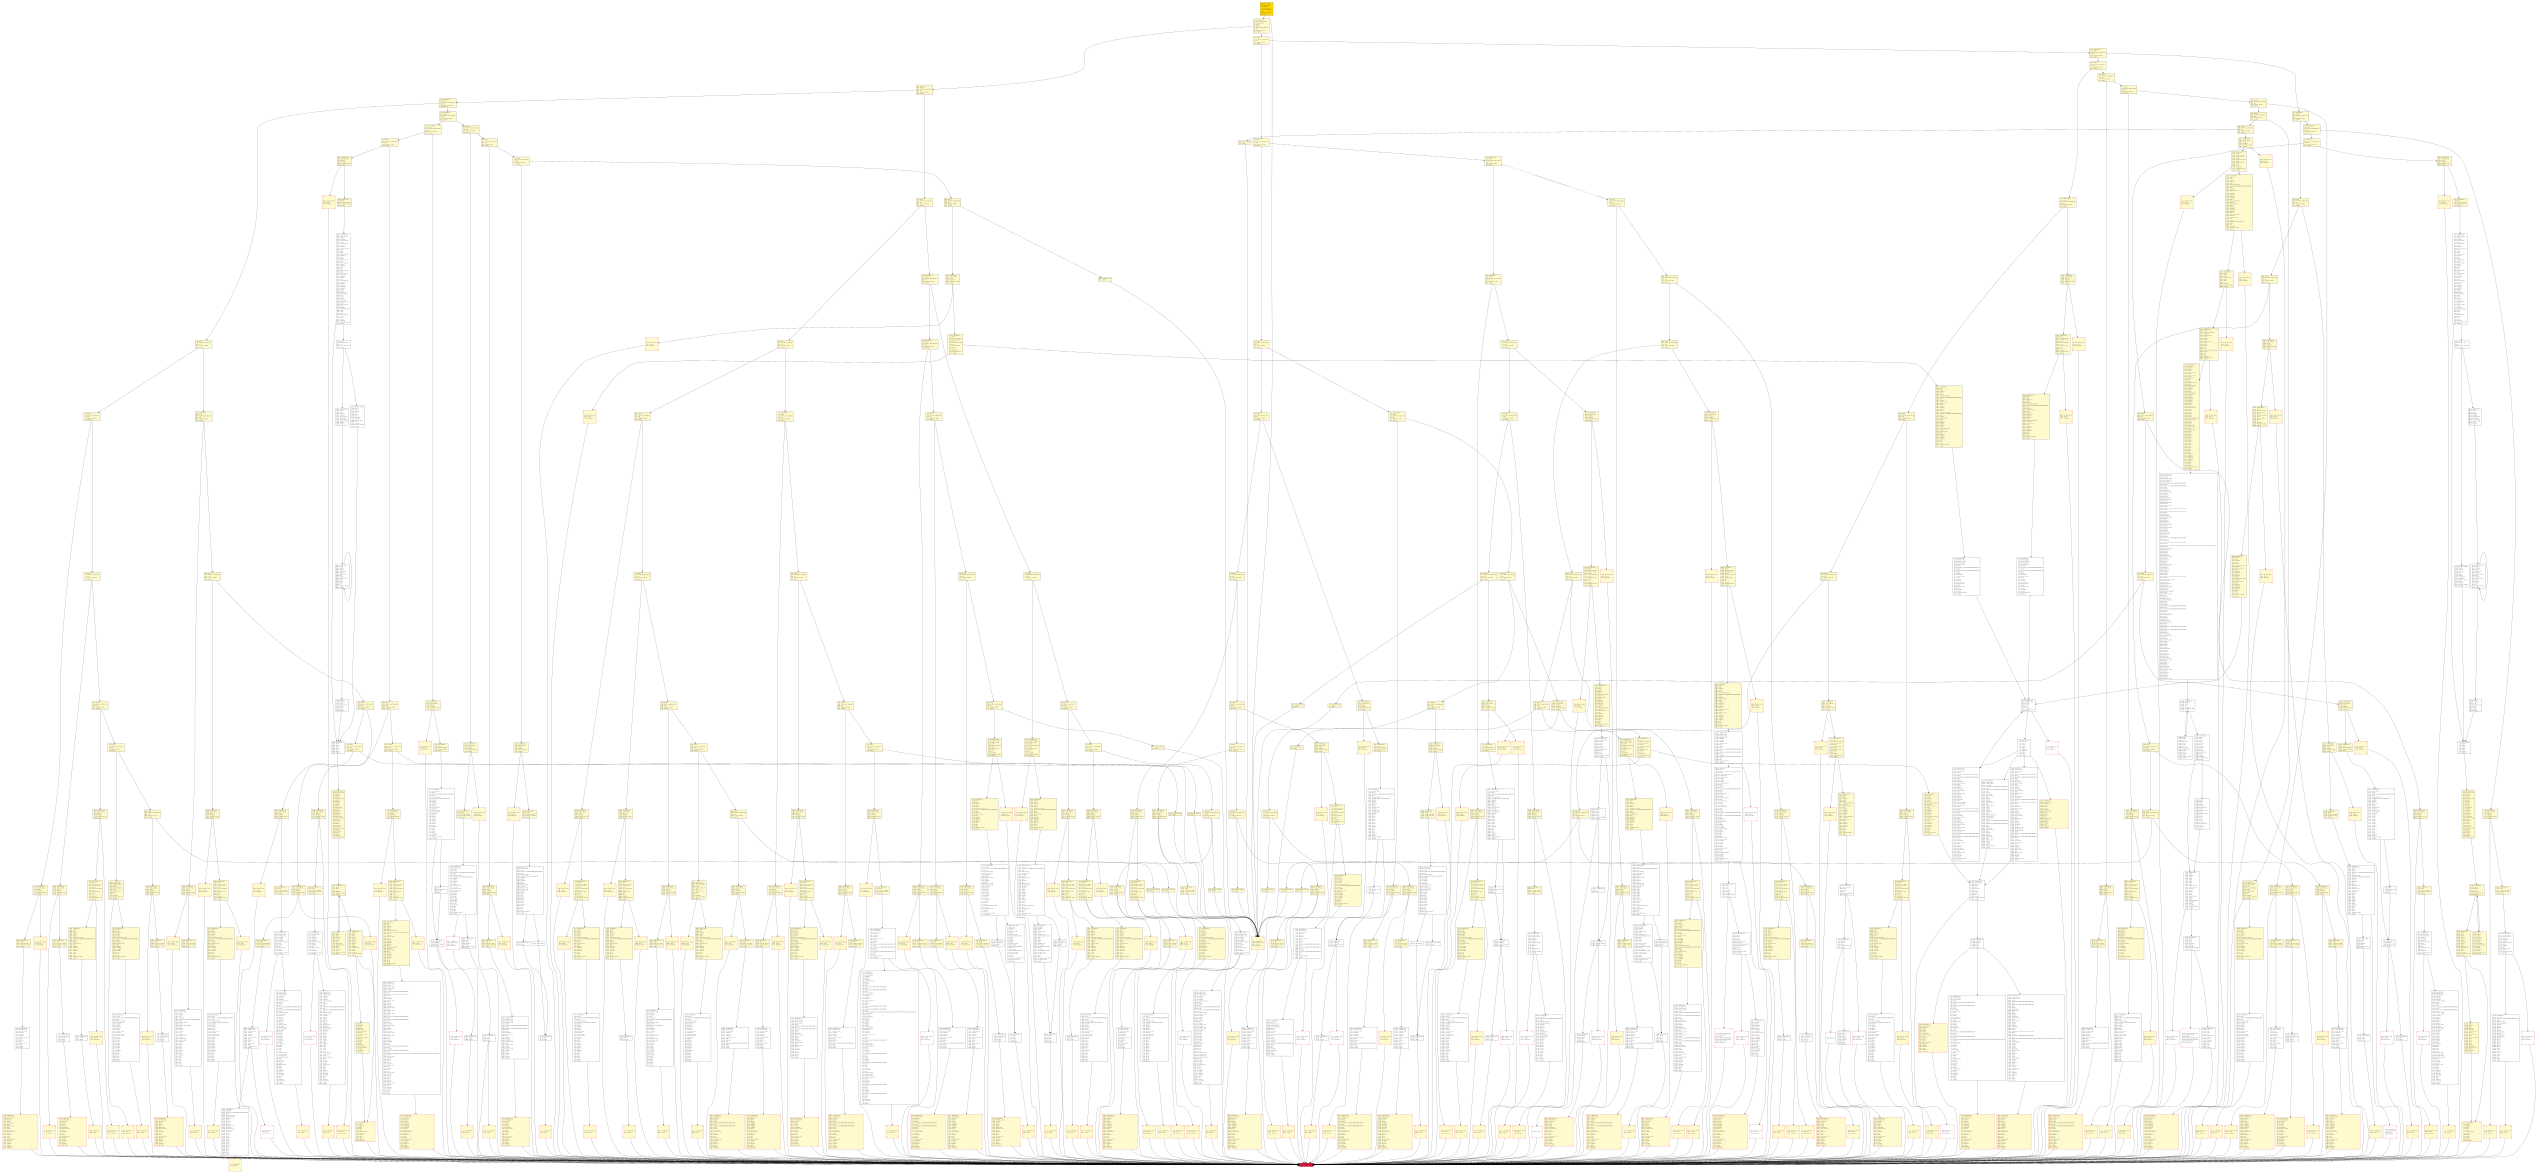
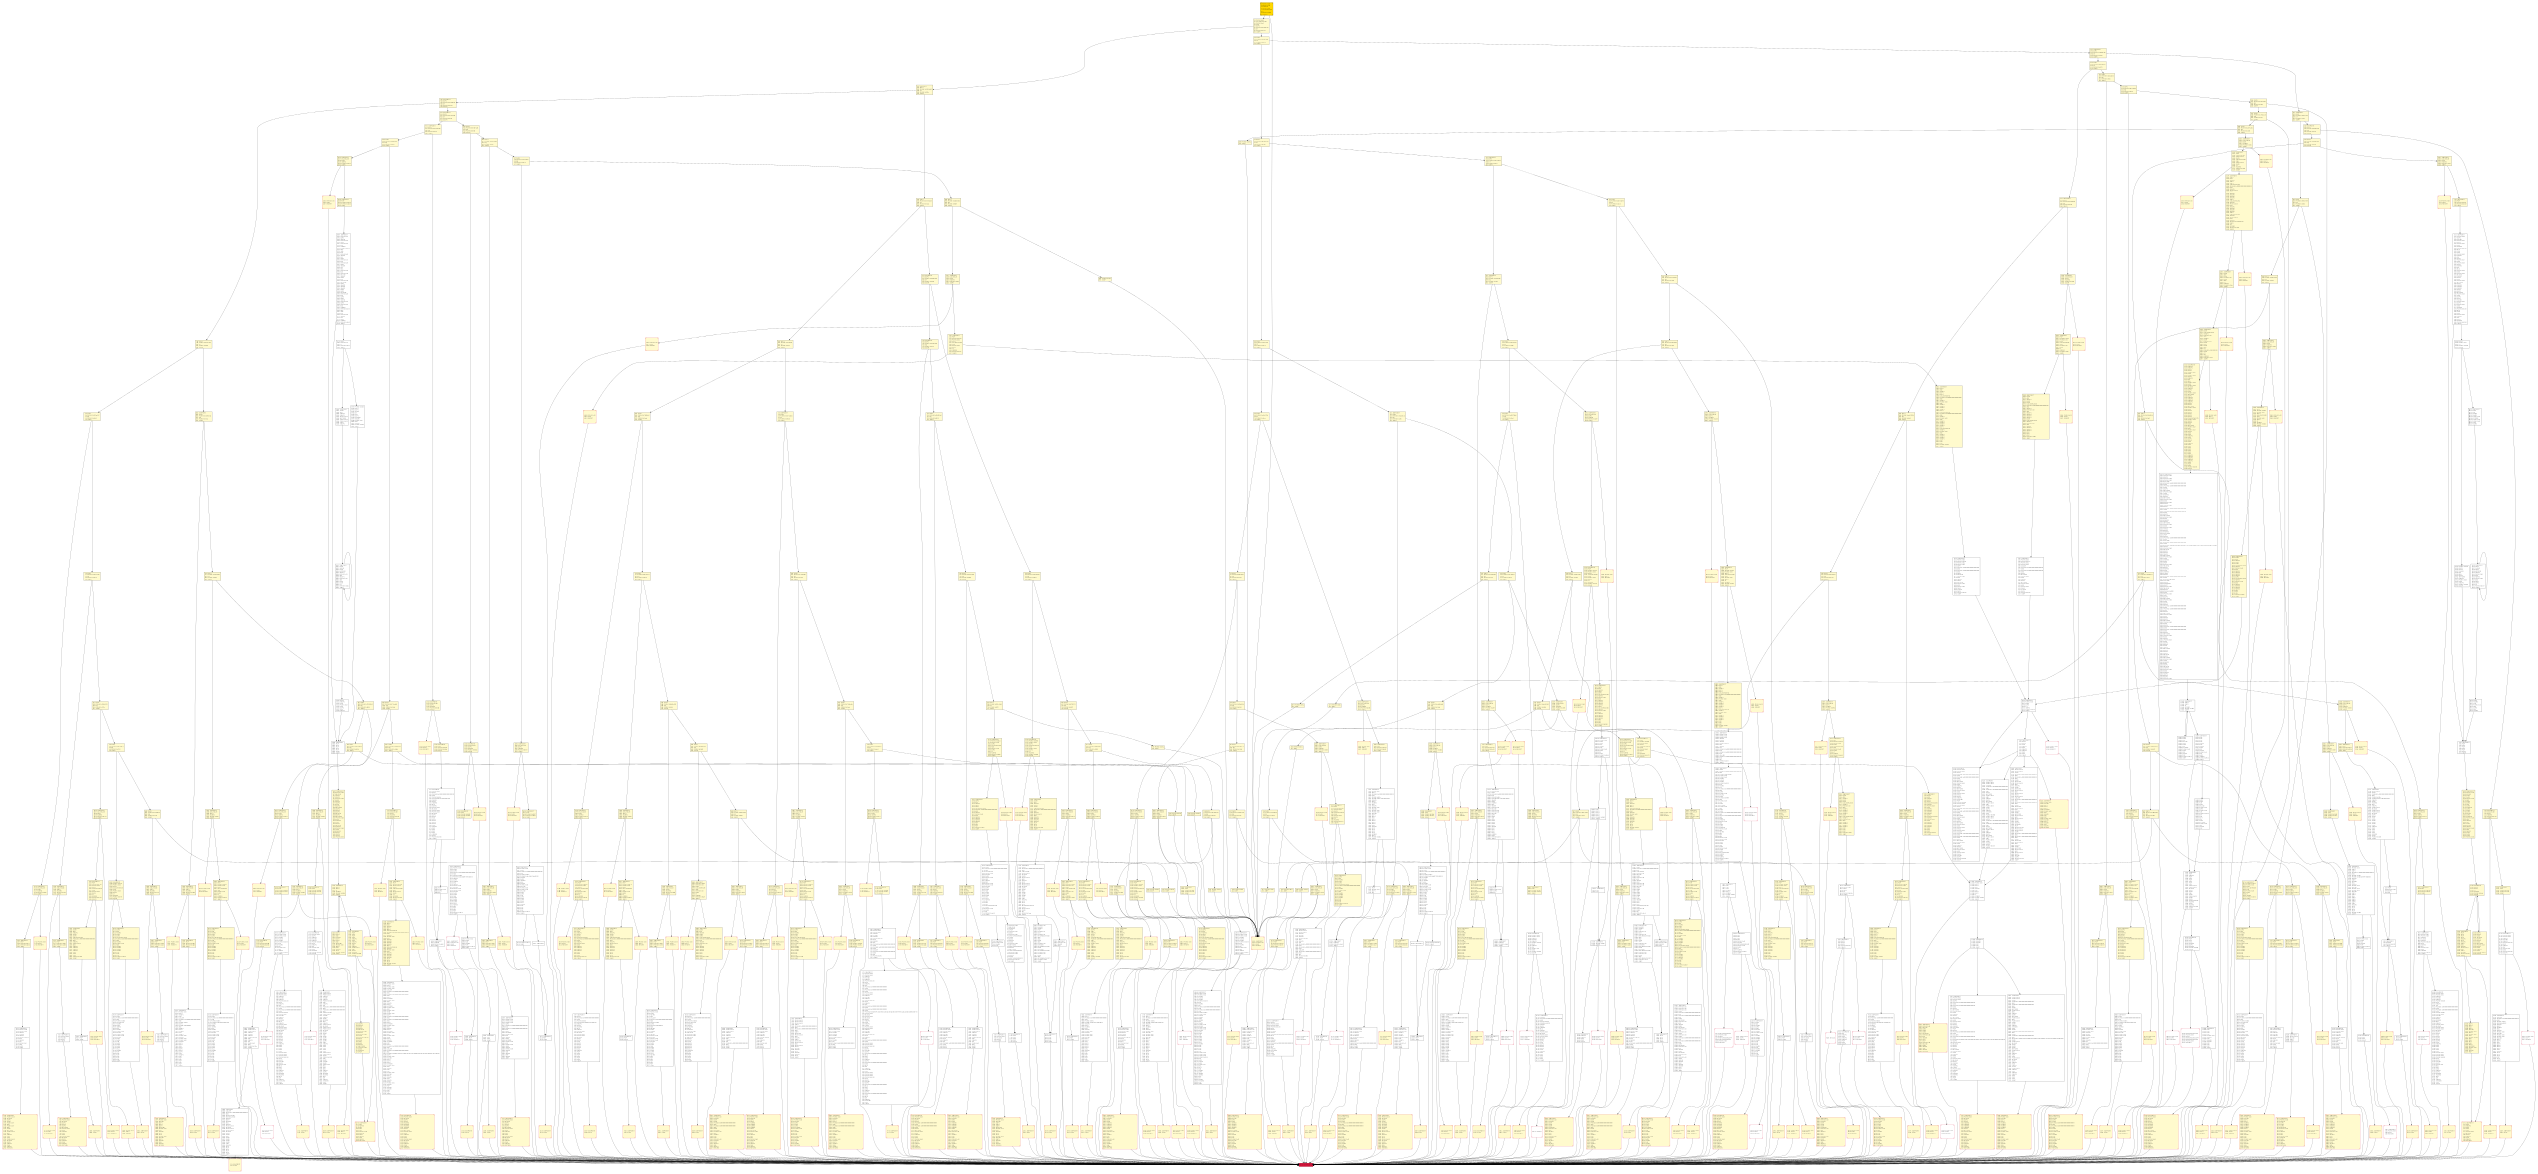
node "9198: PUSH1 0x00 9200: DUP1 9201: REVERT": fillcolor white -> lemonchiffon
